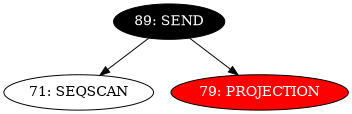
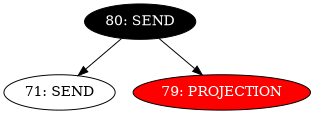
node "89: SEND": label "89: SEND" -> "80: SEND"
node "71: SEQSCAN": label "71: SEQSCAN" -> "71: SEND"
